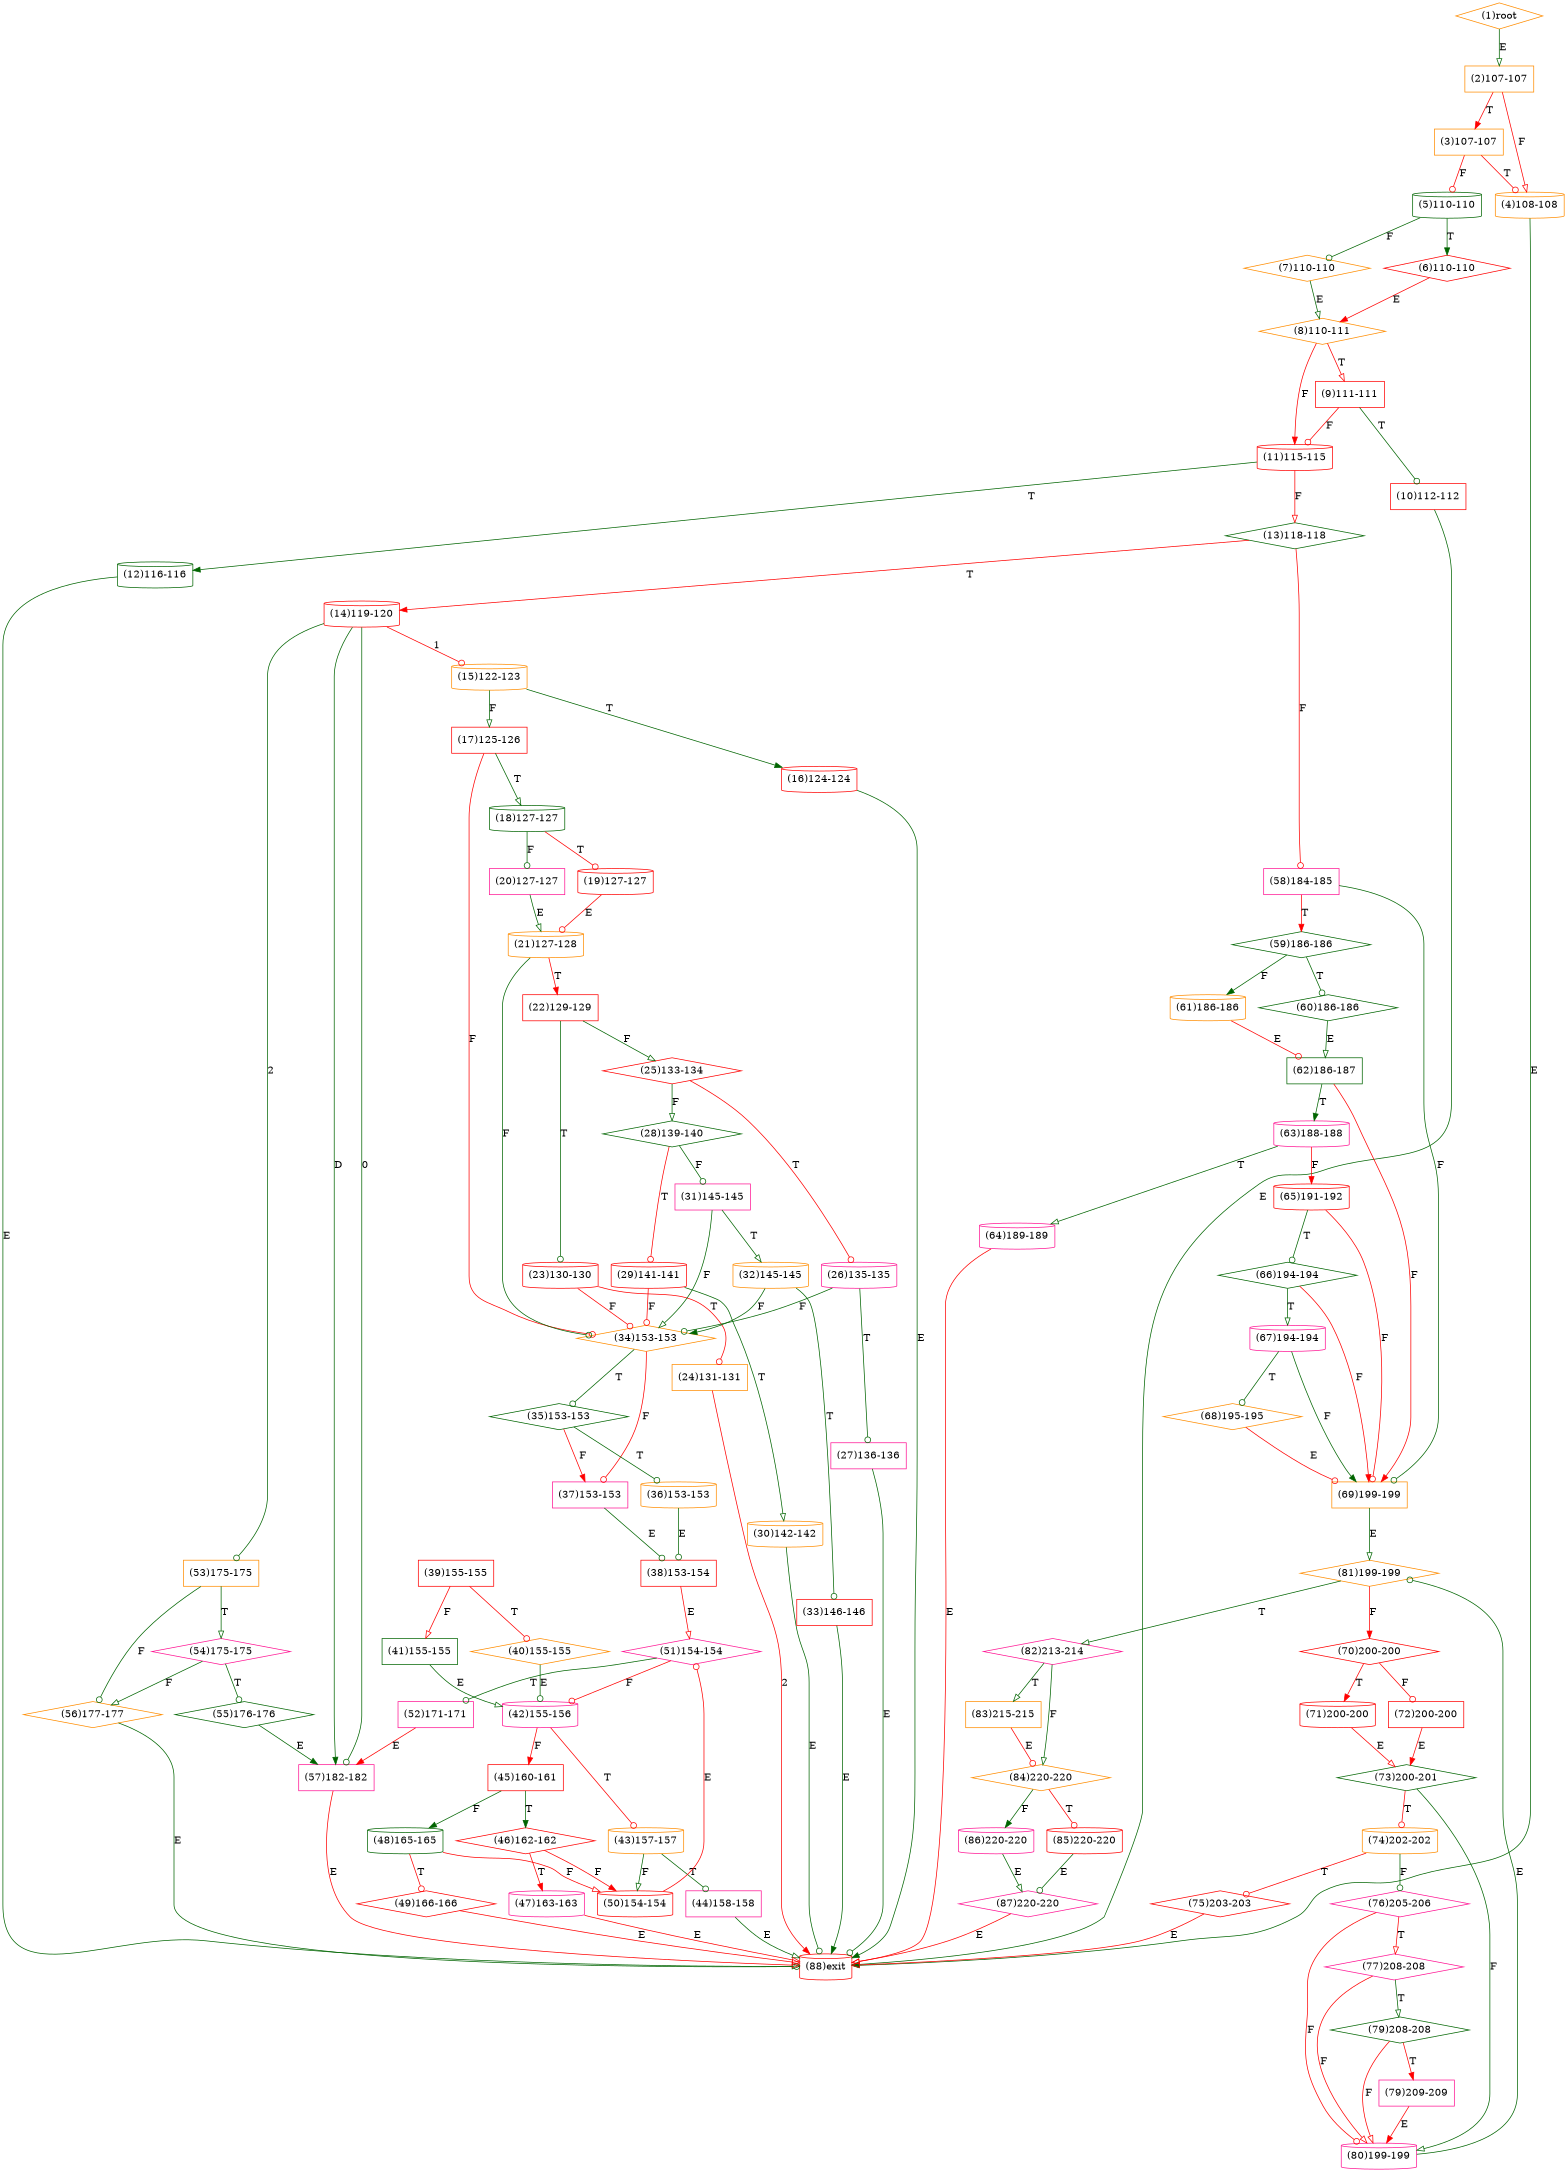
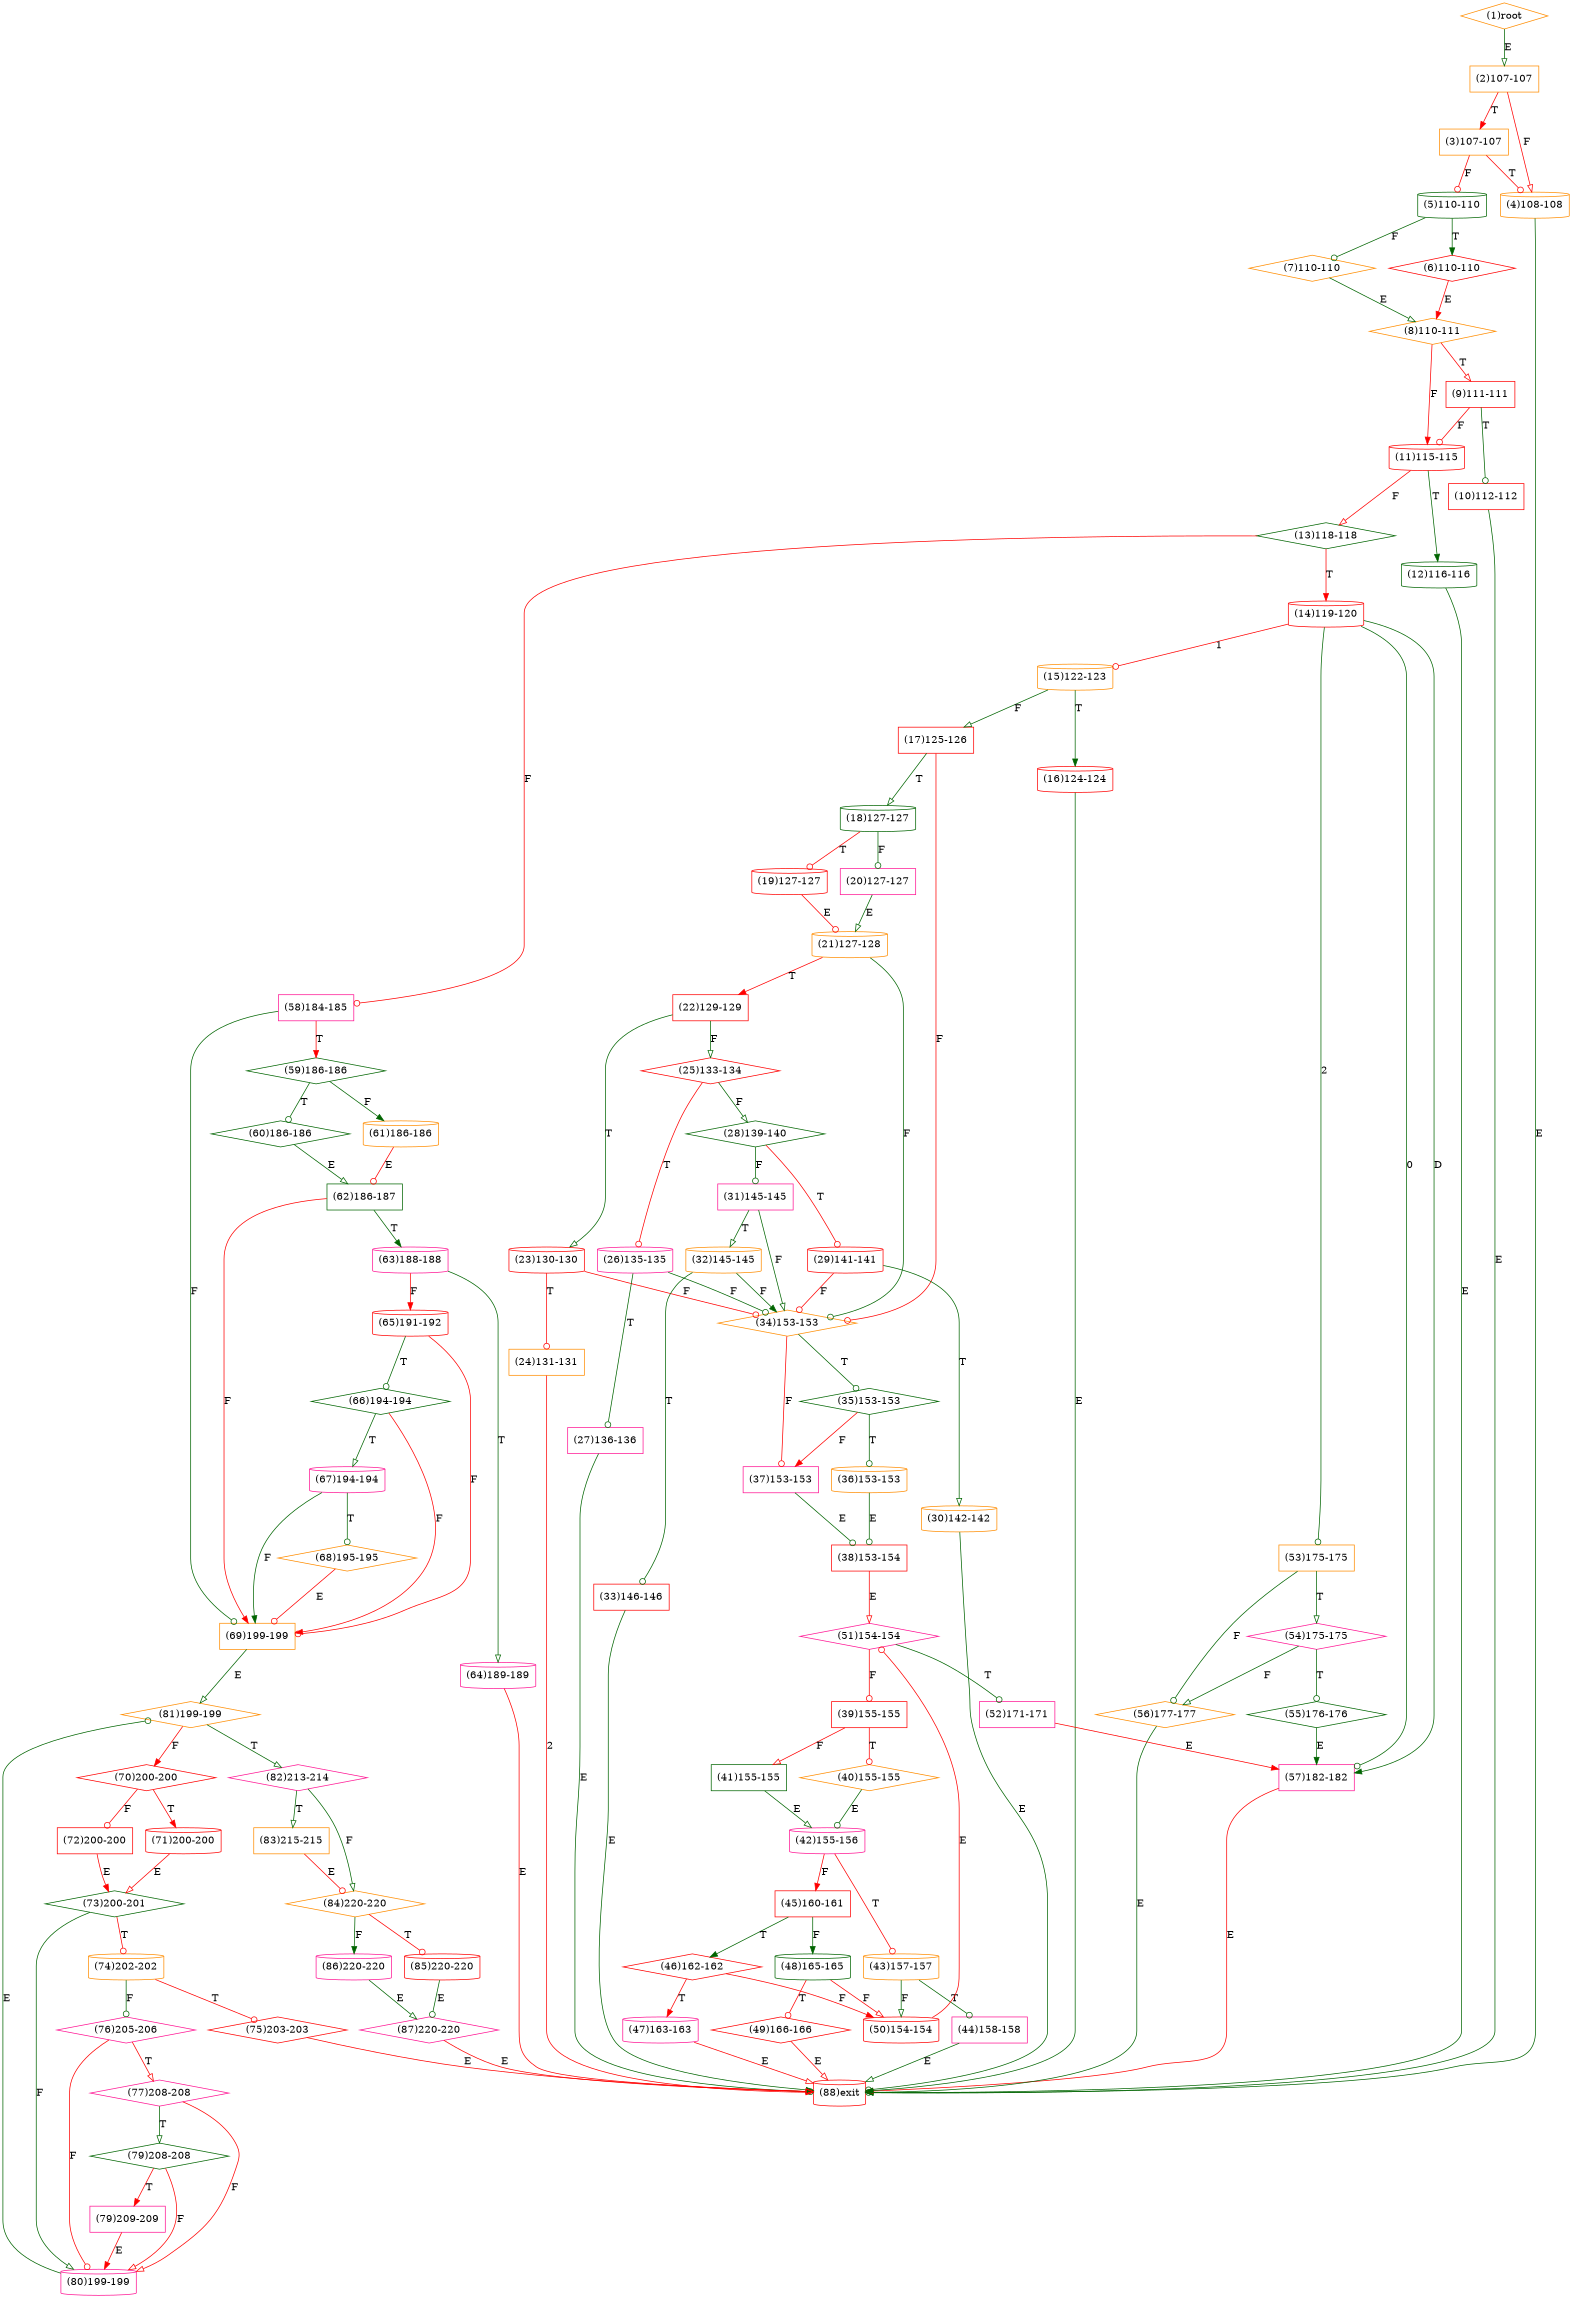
edge "(22)129-129" -> "(23)130-130": arrowhead odot -> onormal
edge "(51)154-154" -> "(42)155-156": now "(51)154-154" -> "(39)155-155"
